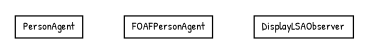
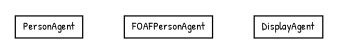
node "DisplayAgent": added
node "DisplayLSAObserver": removed
